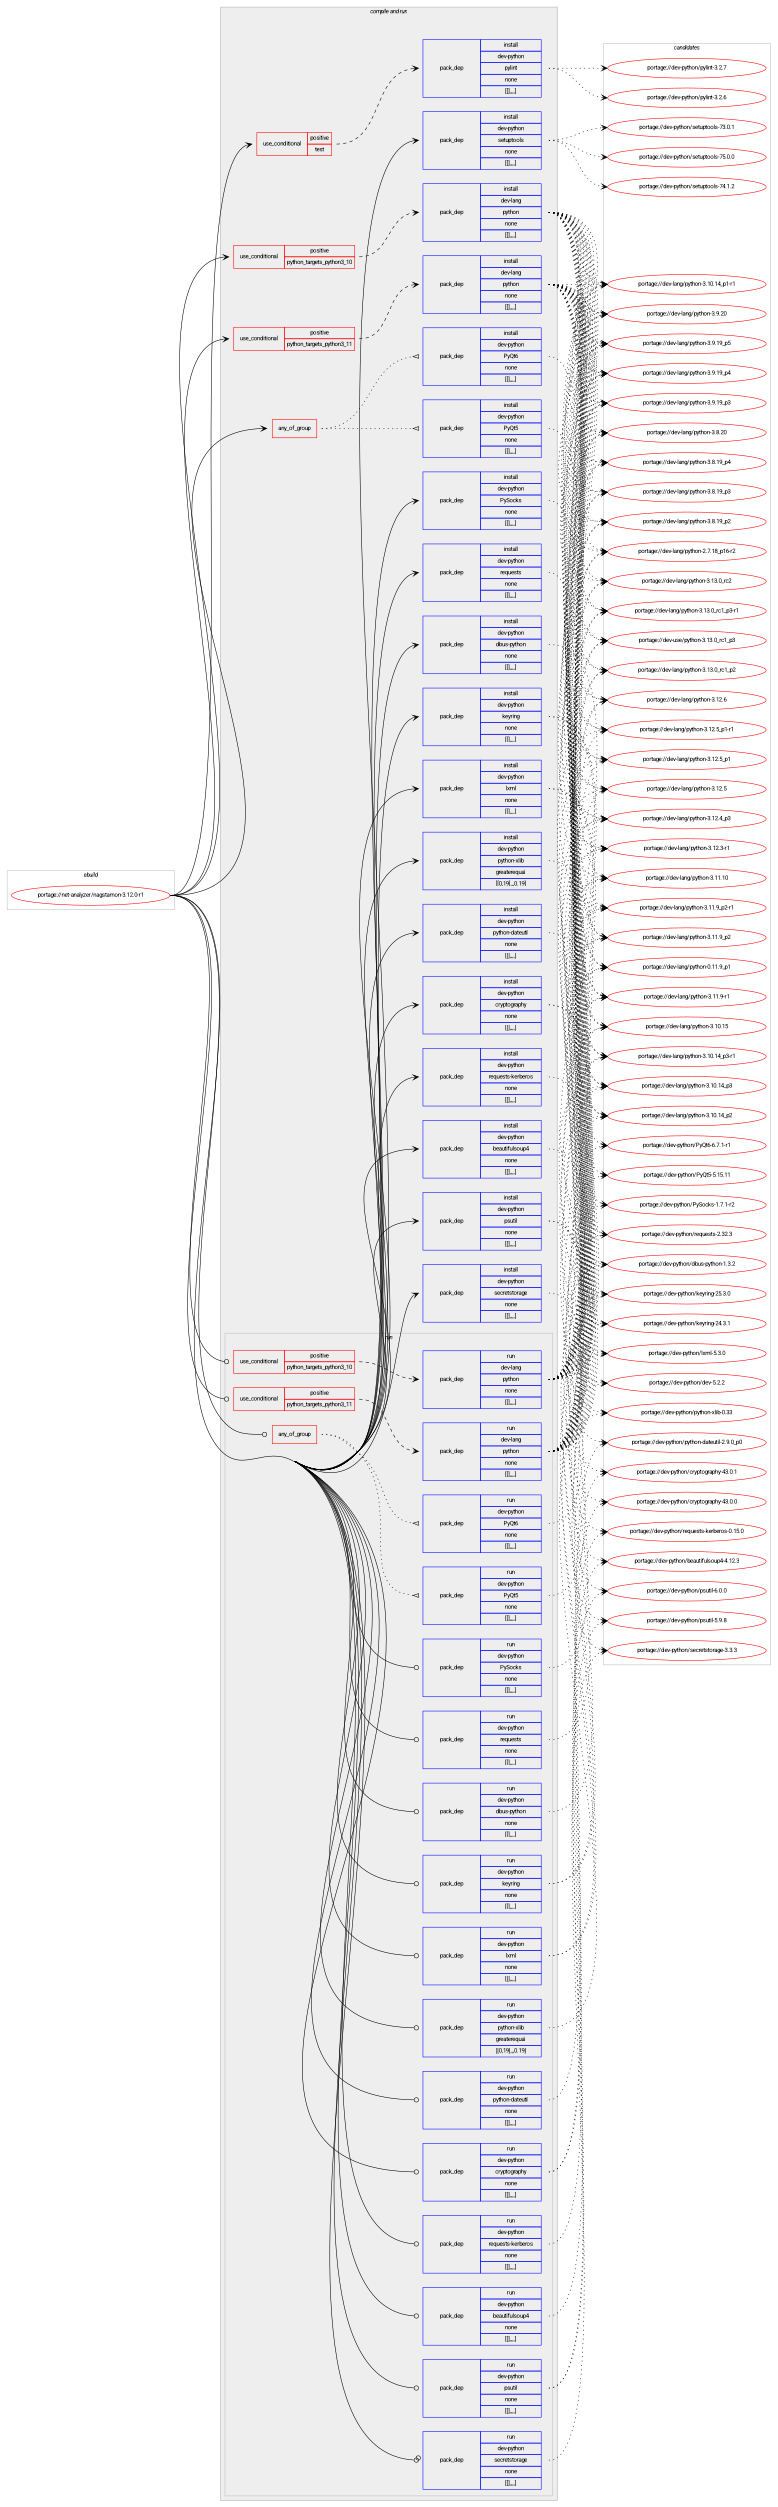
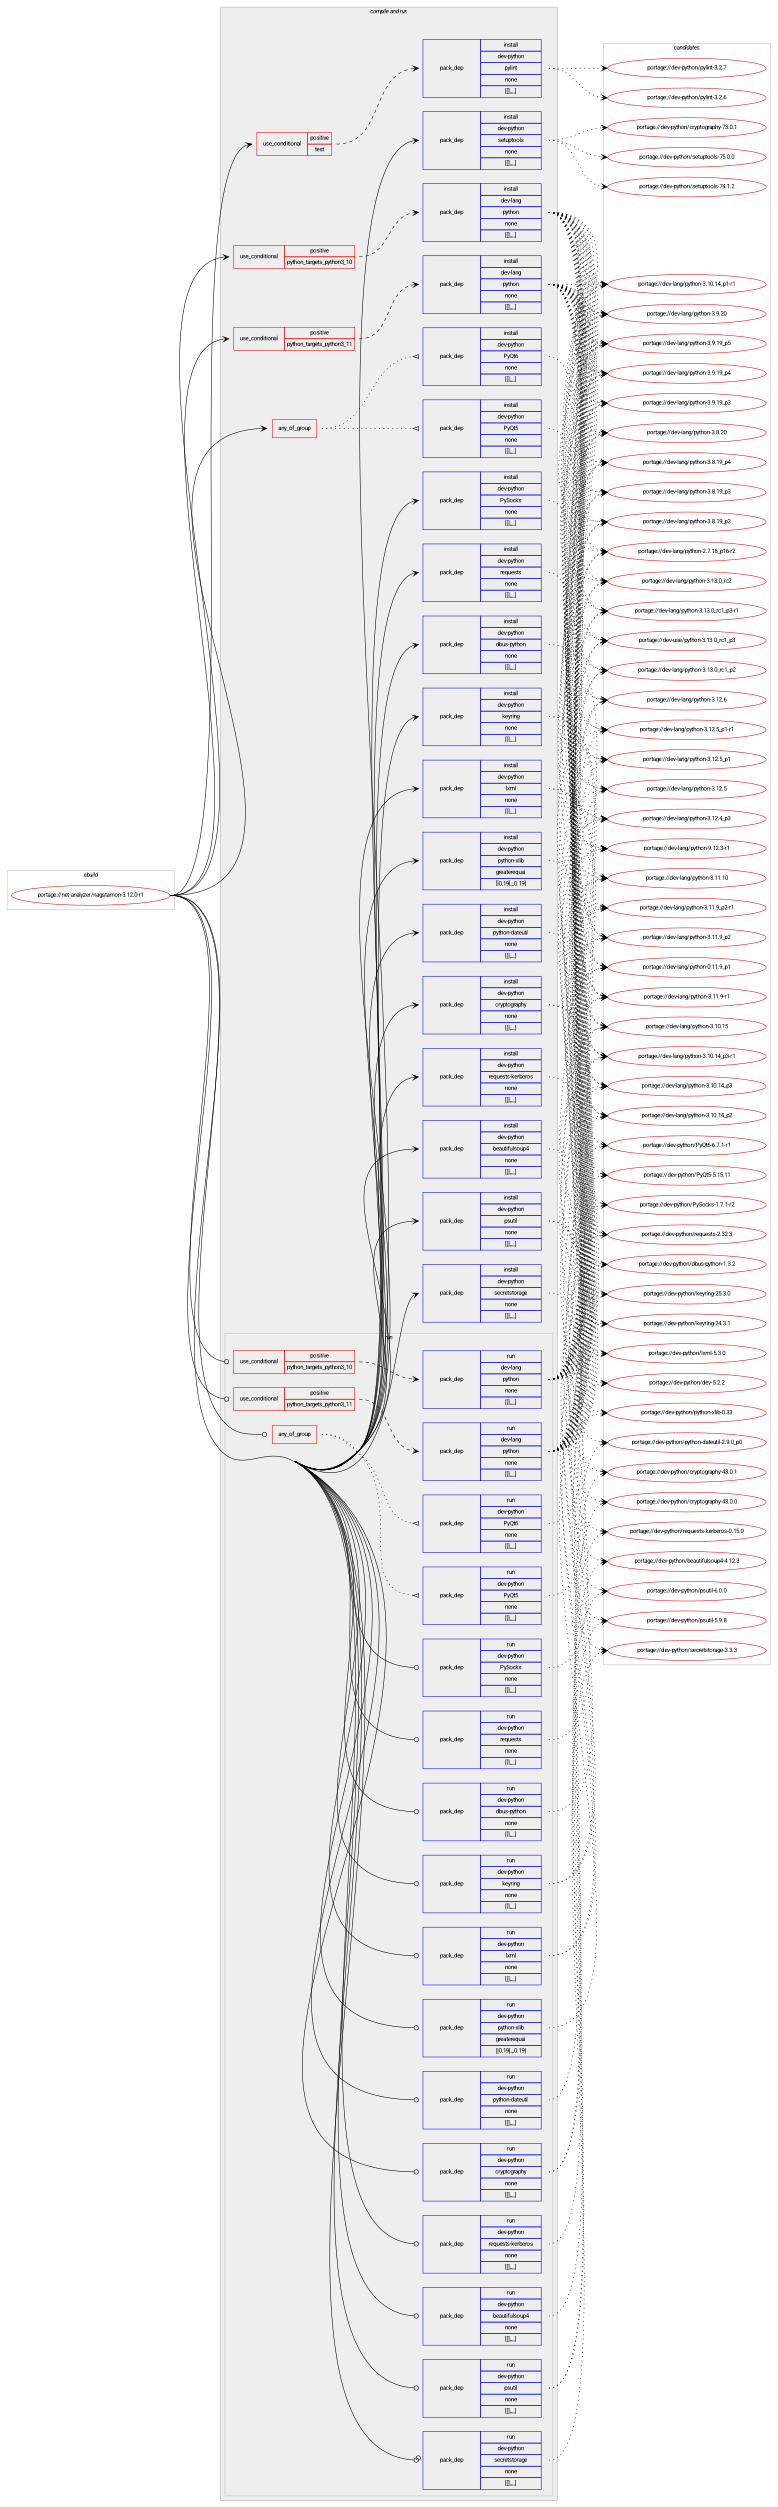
node "portage://dev-python/setuptools-73.0.1": label "portage://dev-python/setuptools-73.0.1" -> "portage://dev-python/cryptography-73.0.1"
node "portage://dev-lang/python-3.12.3-r1": label "portage://dev-lang/python-3.12.3-r1" -> "portage://dev-lang/python-9.12.3-r1"
